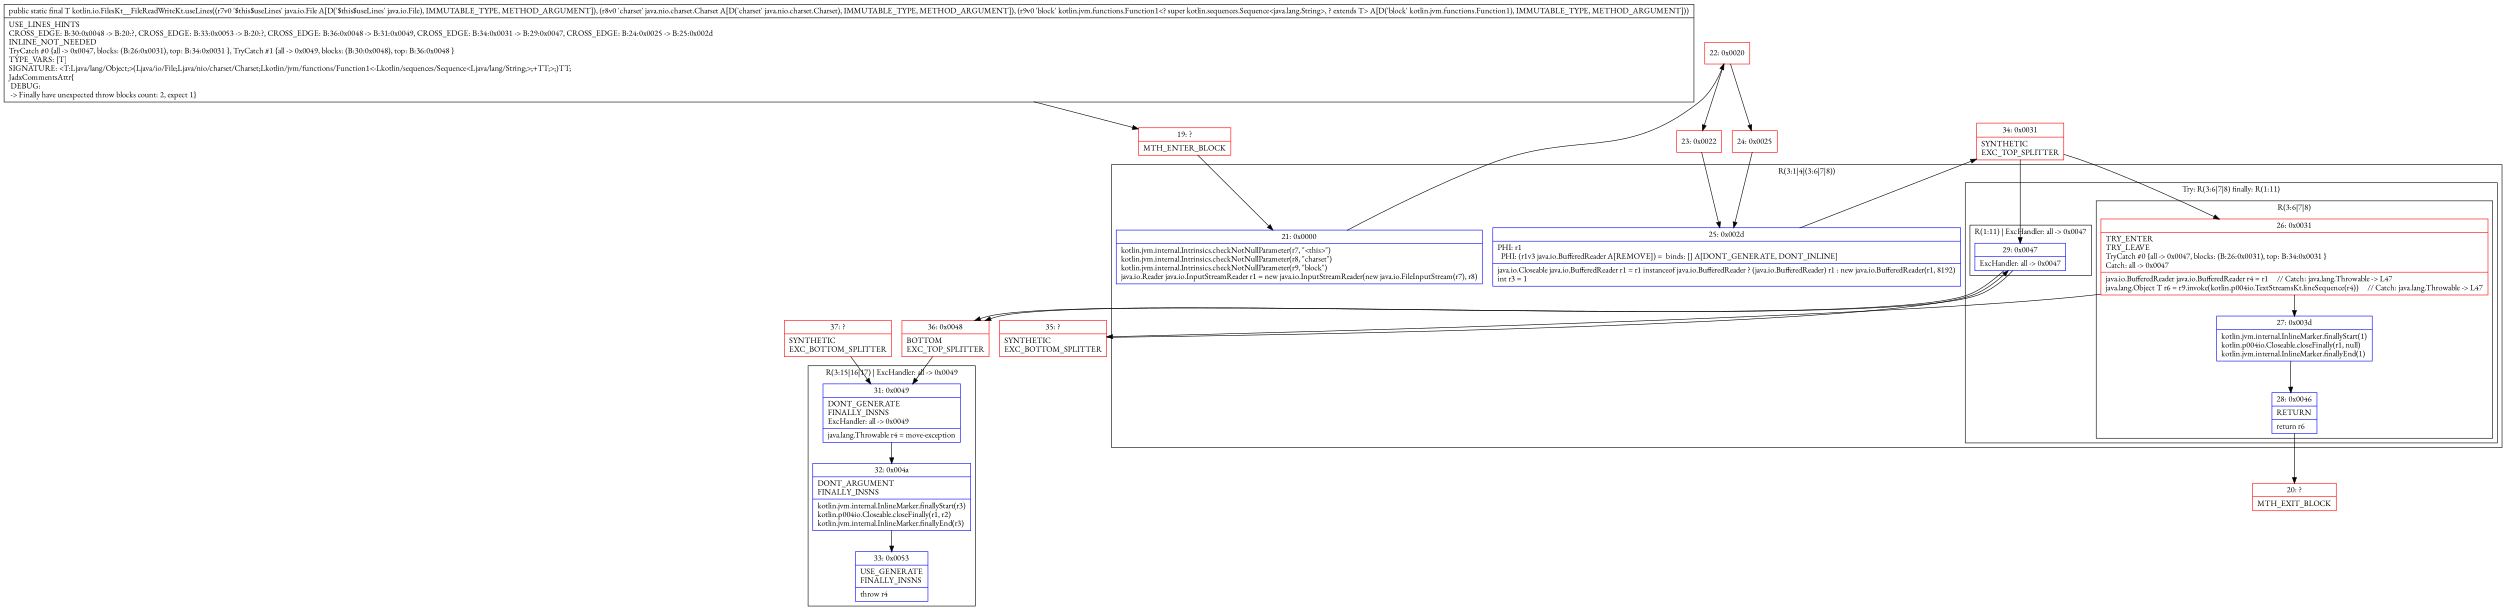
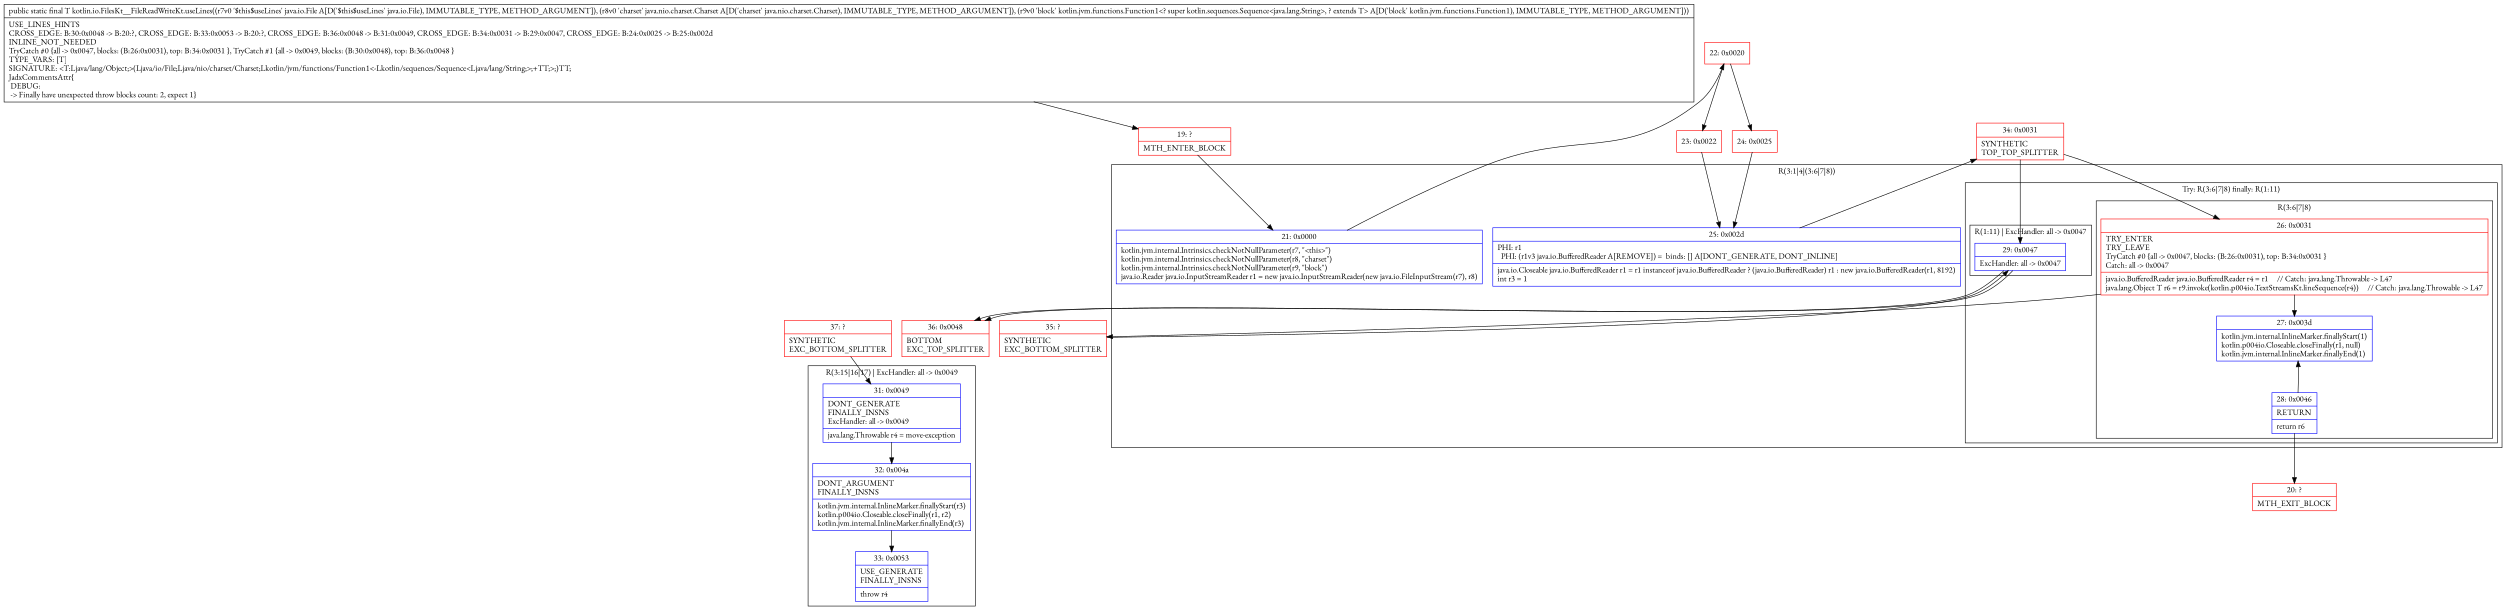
node "34: 0x0031": text "EXC_TOP_SPLITTER" -> "TOP_TOP_SPLITTER"
edge "36: 0x0048" -> "31: 0x0049": removed
edge "27: 0x003d" -> "28: 0x0046": reversed
